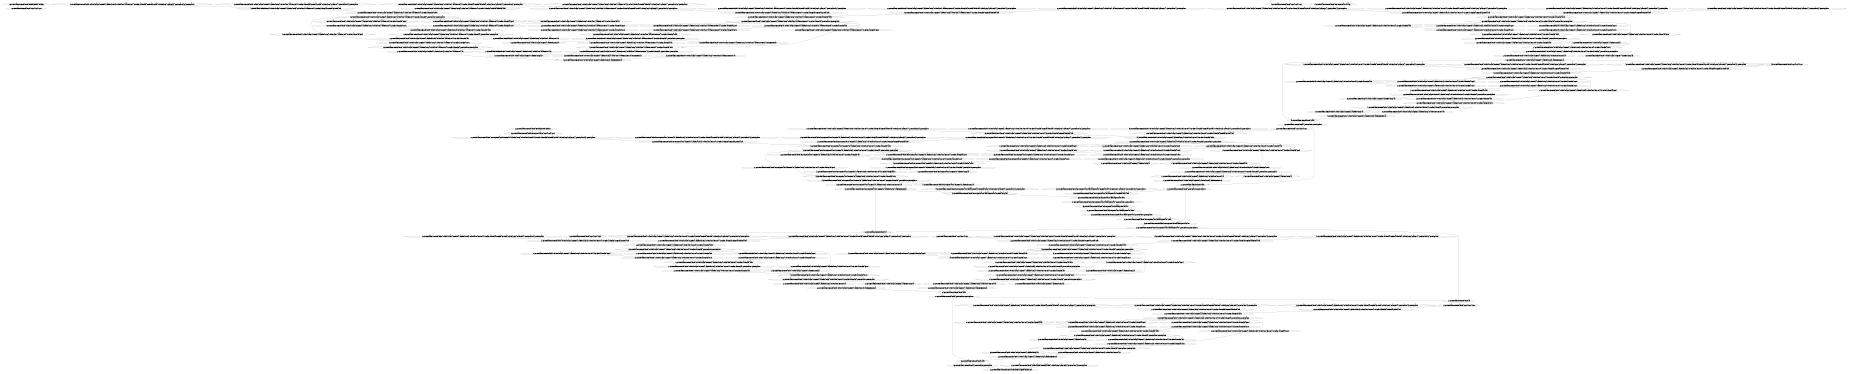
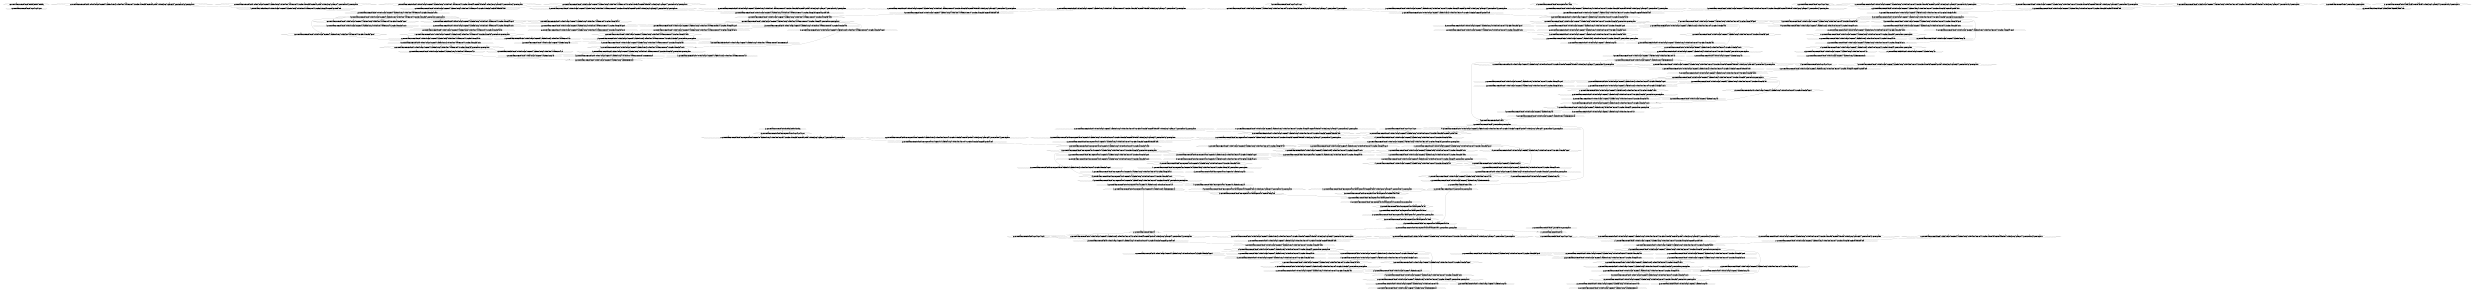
node "209 GNMT/ResidualRecurrentDecoder[decoder]/__add__": removed
node "235 GNMT/ResidualRecurrentDecoder[decoder]/__add__": removed
